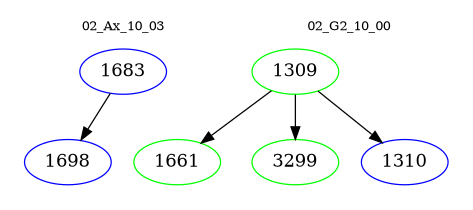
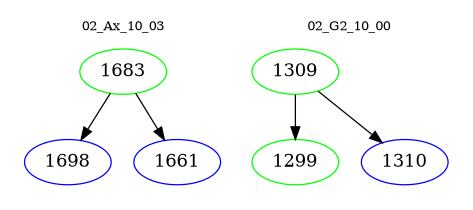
node "1683": color blue -> green
edge "1309" -> "1661": now "1683" -> "1661"
node "1661": color green -> blue
node "3299": label "3299" -> "1299"
